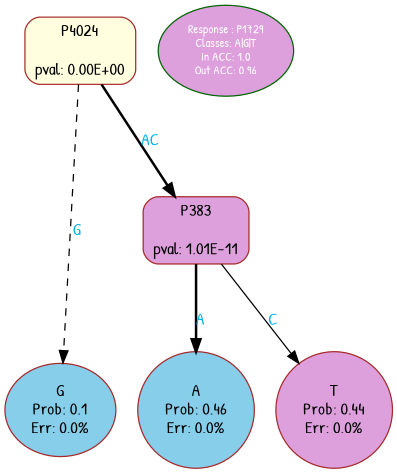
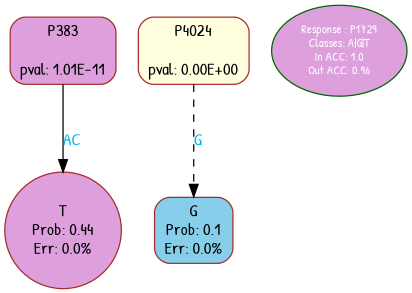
edge "P4024 pval: 0.00E+00" -> "P383 pval: 1.01E-11": removed, label "AC"
edge "P383 pval: 1.01E-11" -> "T Prob: 0.44 Err: 0.0%": label "C" -> "AC"
node "G Prob: 0.1 Err: 0.0%": shape ellipse -> box
node "A Prob: 0.46 Err: 0.0%": removed
